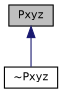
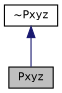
edge "~Pxyz" -> "Pxyz": reversed
